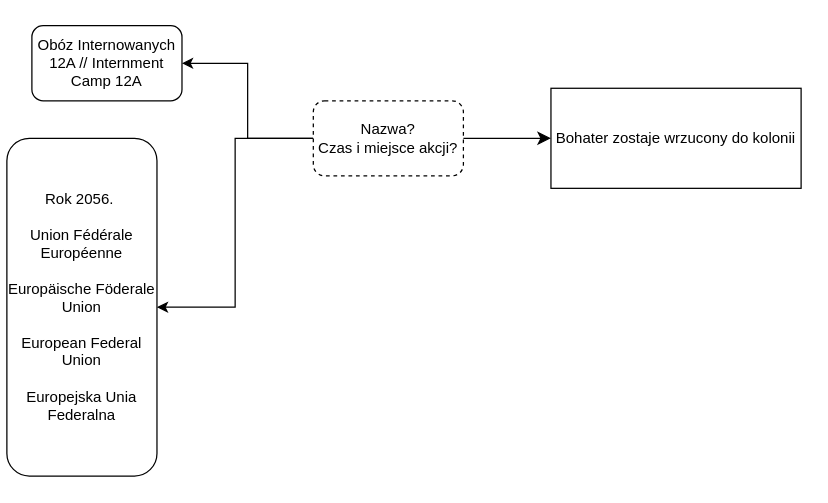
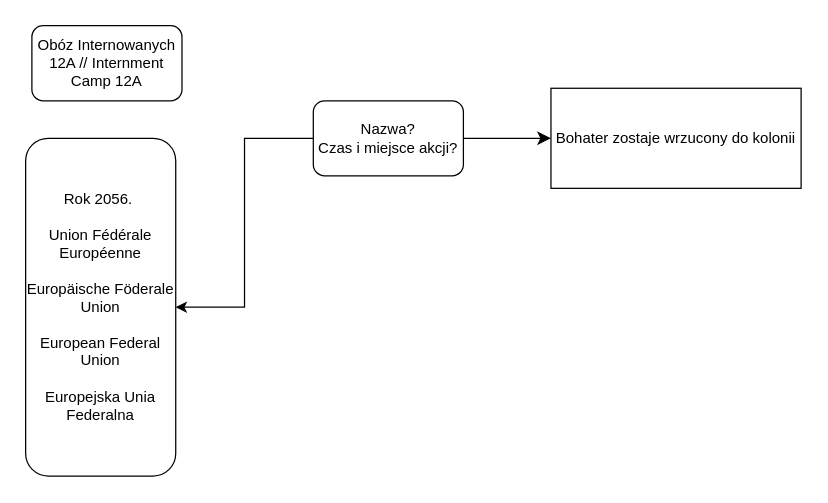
edge "Nazwa? Czas i miejsce akcji?" -> "Obóz Internowanych 12A // Internment Camp 12A": removed
node "Nazwa? Czas i miejsce akcji?": style dashed -> solid
node "Rok 2056. Union Fédérale Européenne Europäische Föderale Union European Federal Union Europejska Unia Federalna": moved (82, 307) -> (101, 307)
